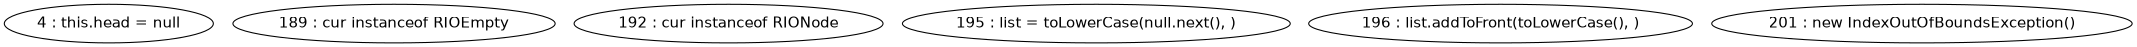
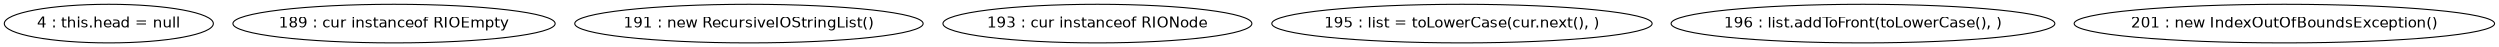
node "192 : cur instanceof RIONode": label "192 : cur instanceof RIONode" -> "193 : cur instanceof RIONode"
node "191 : new RecursiveIOStringList()": added
node "195 : list = toLowerCase(null.next(), )": label "195 : list = toLowerCase(null.next(), )" -> "195 : list = toLowerCase(cur.next(), )"
